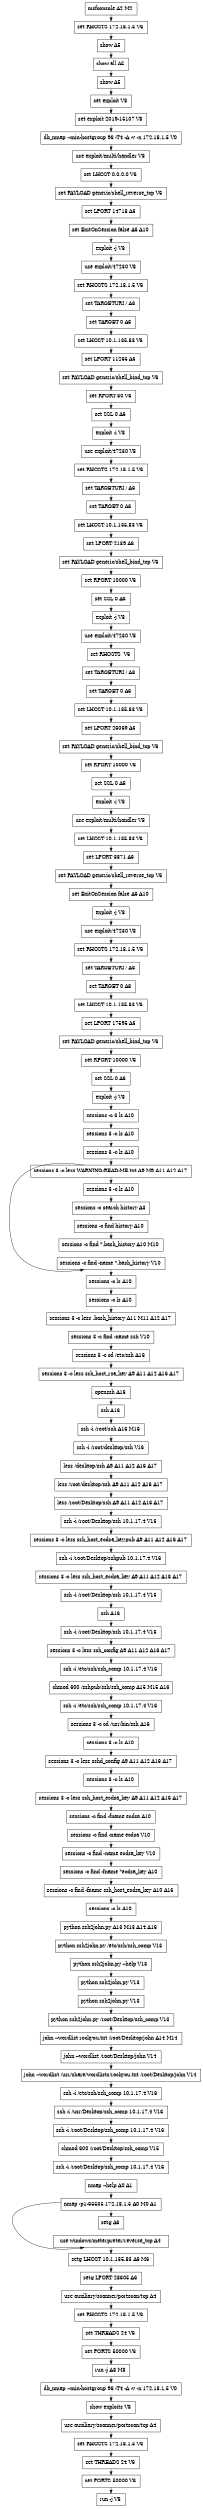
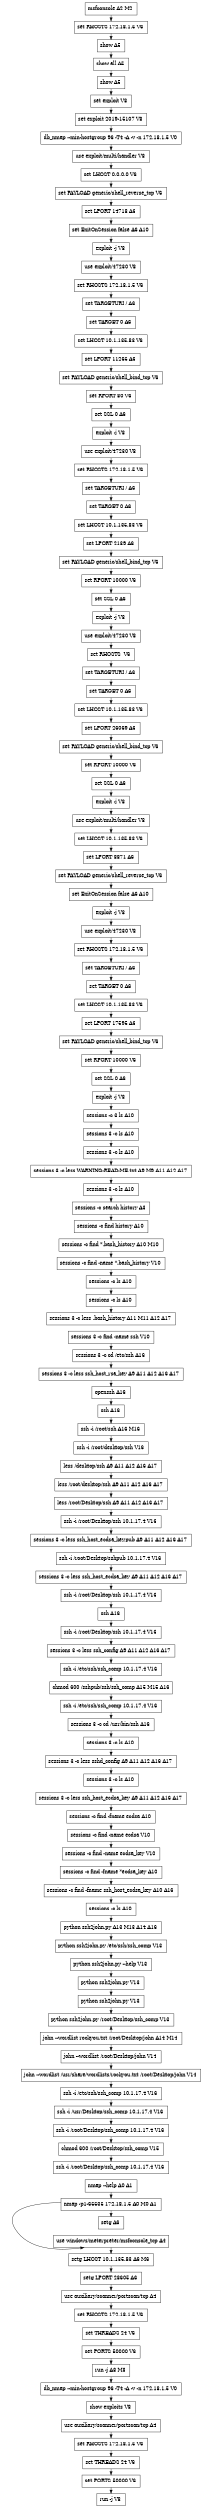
edge "sessions 3 -c less WARNING-READ-ME.txt A9 M9 A11 A12 A17" -> "sessions -c find -name *.bash_history V10": now "sessions -c find *.bash_history A10 M10" -> "sessions -c find -name *.bash_history V10"
edge "sessions 3 -c less .bash_history A11 M11 A12 A17" -> "sessions 3 -c find -name ssh V10": removed
node "use windows/meterpreter/reverse_tcp A4": label "use windows/meterpreter/reverse_tcp A4" -> "use windows/meterpreter/msfconsole_tcp A4"
